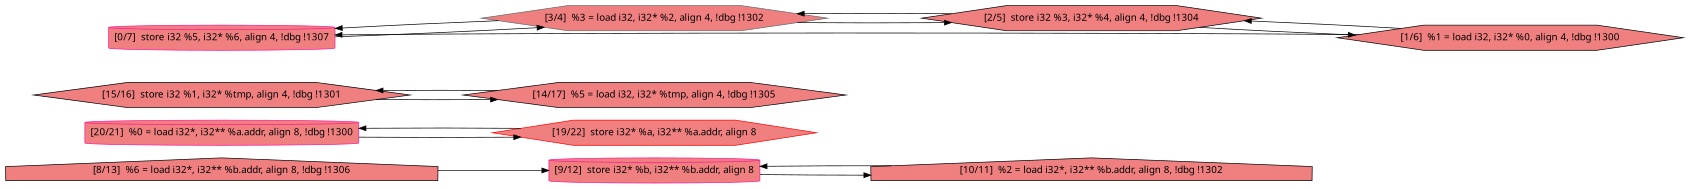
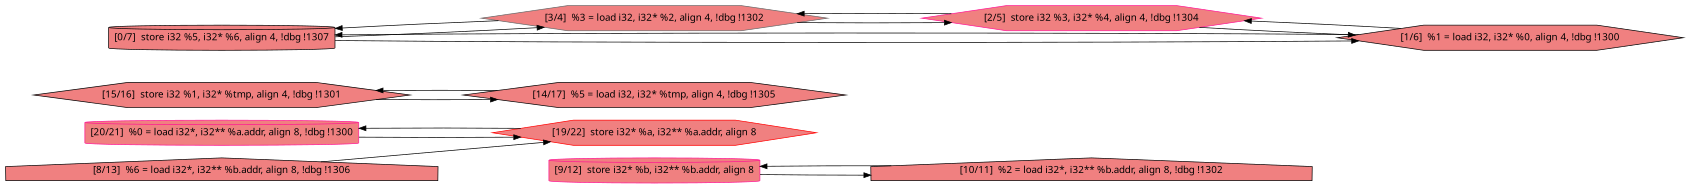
node "[2/5]  store i32 %3, i32* %4, align 4, !dbg !1304": color black -> deeppink
node "[0/7]  store i32 %5, i32* %6, align 4, !dbg !1307": color deeppink -> black
edge "[0/7]  store i32 %5, i32* %6, align 4, !dbg !1307" -> "[1/6]  %1 = load i32, i32* %0, align 4, !dbg !1300": added
edge "[8/13]  %6 = load i32*, i32** %b.addr, align 8, !dbg !1306" -> "[9/12]  store i32* %b, i32** %b.addr, align 8": now "[8/13]  %6 = load i32*, i32** %b.addr, align 8, !dbg !1306" -> "[19/22]  store i32* %a, i32** %a.addr, align 8"
